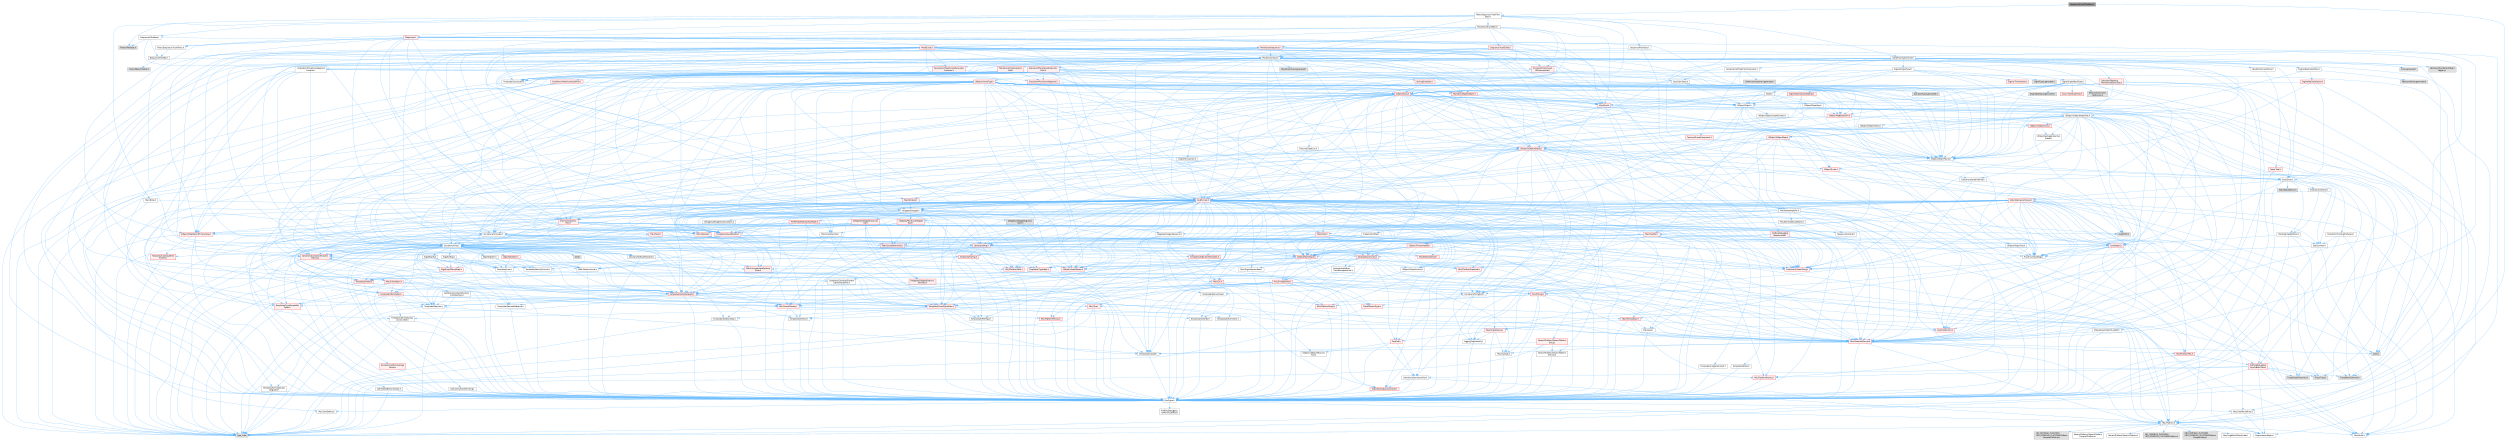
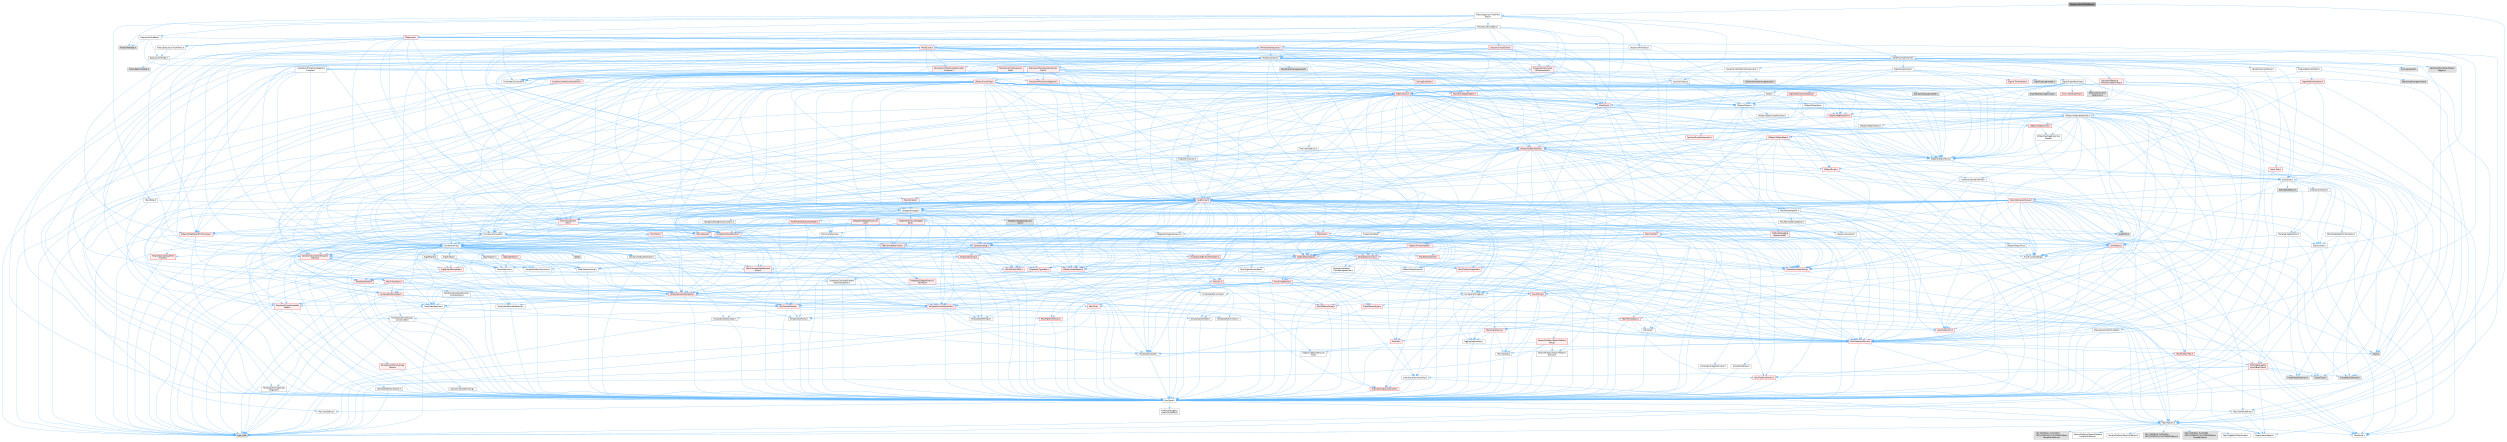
edge "MovieScene.h" -> "UObject/ObjectMacros.h": removed
node "Stats/HitchTrackingStatScope.h": label "Stats/HitchTrackingStatScope.h" -> "Stats/WeakObjectPtrTemplates.h"
